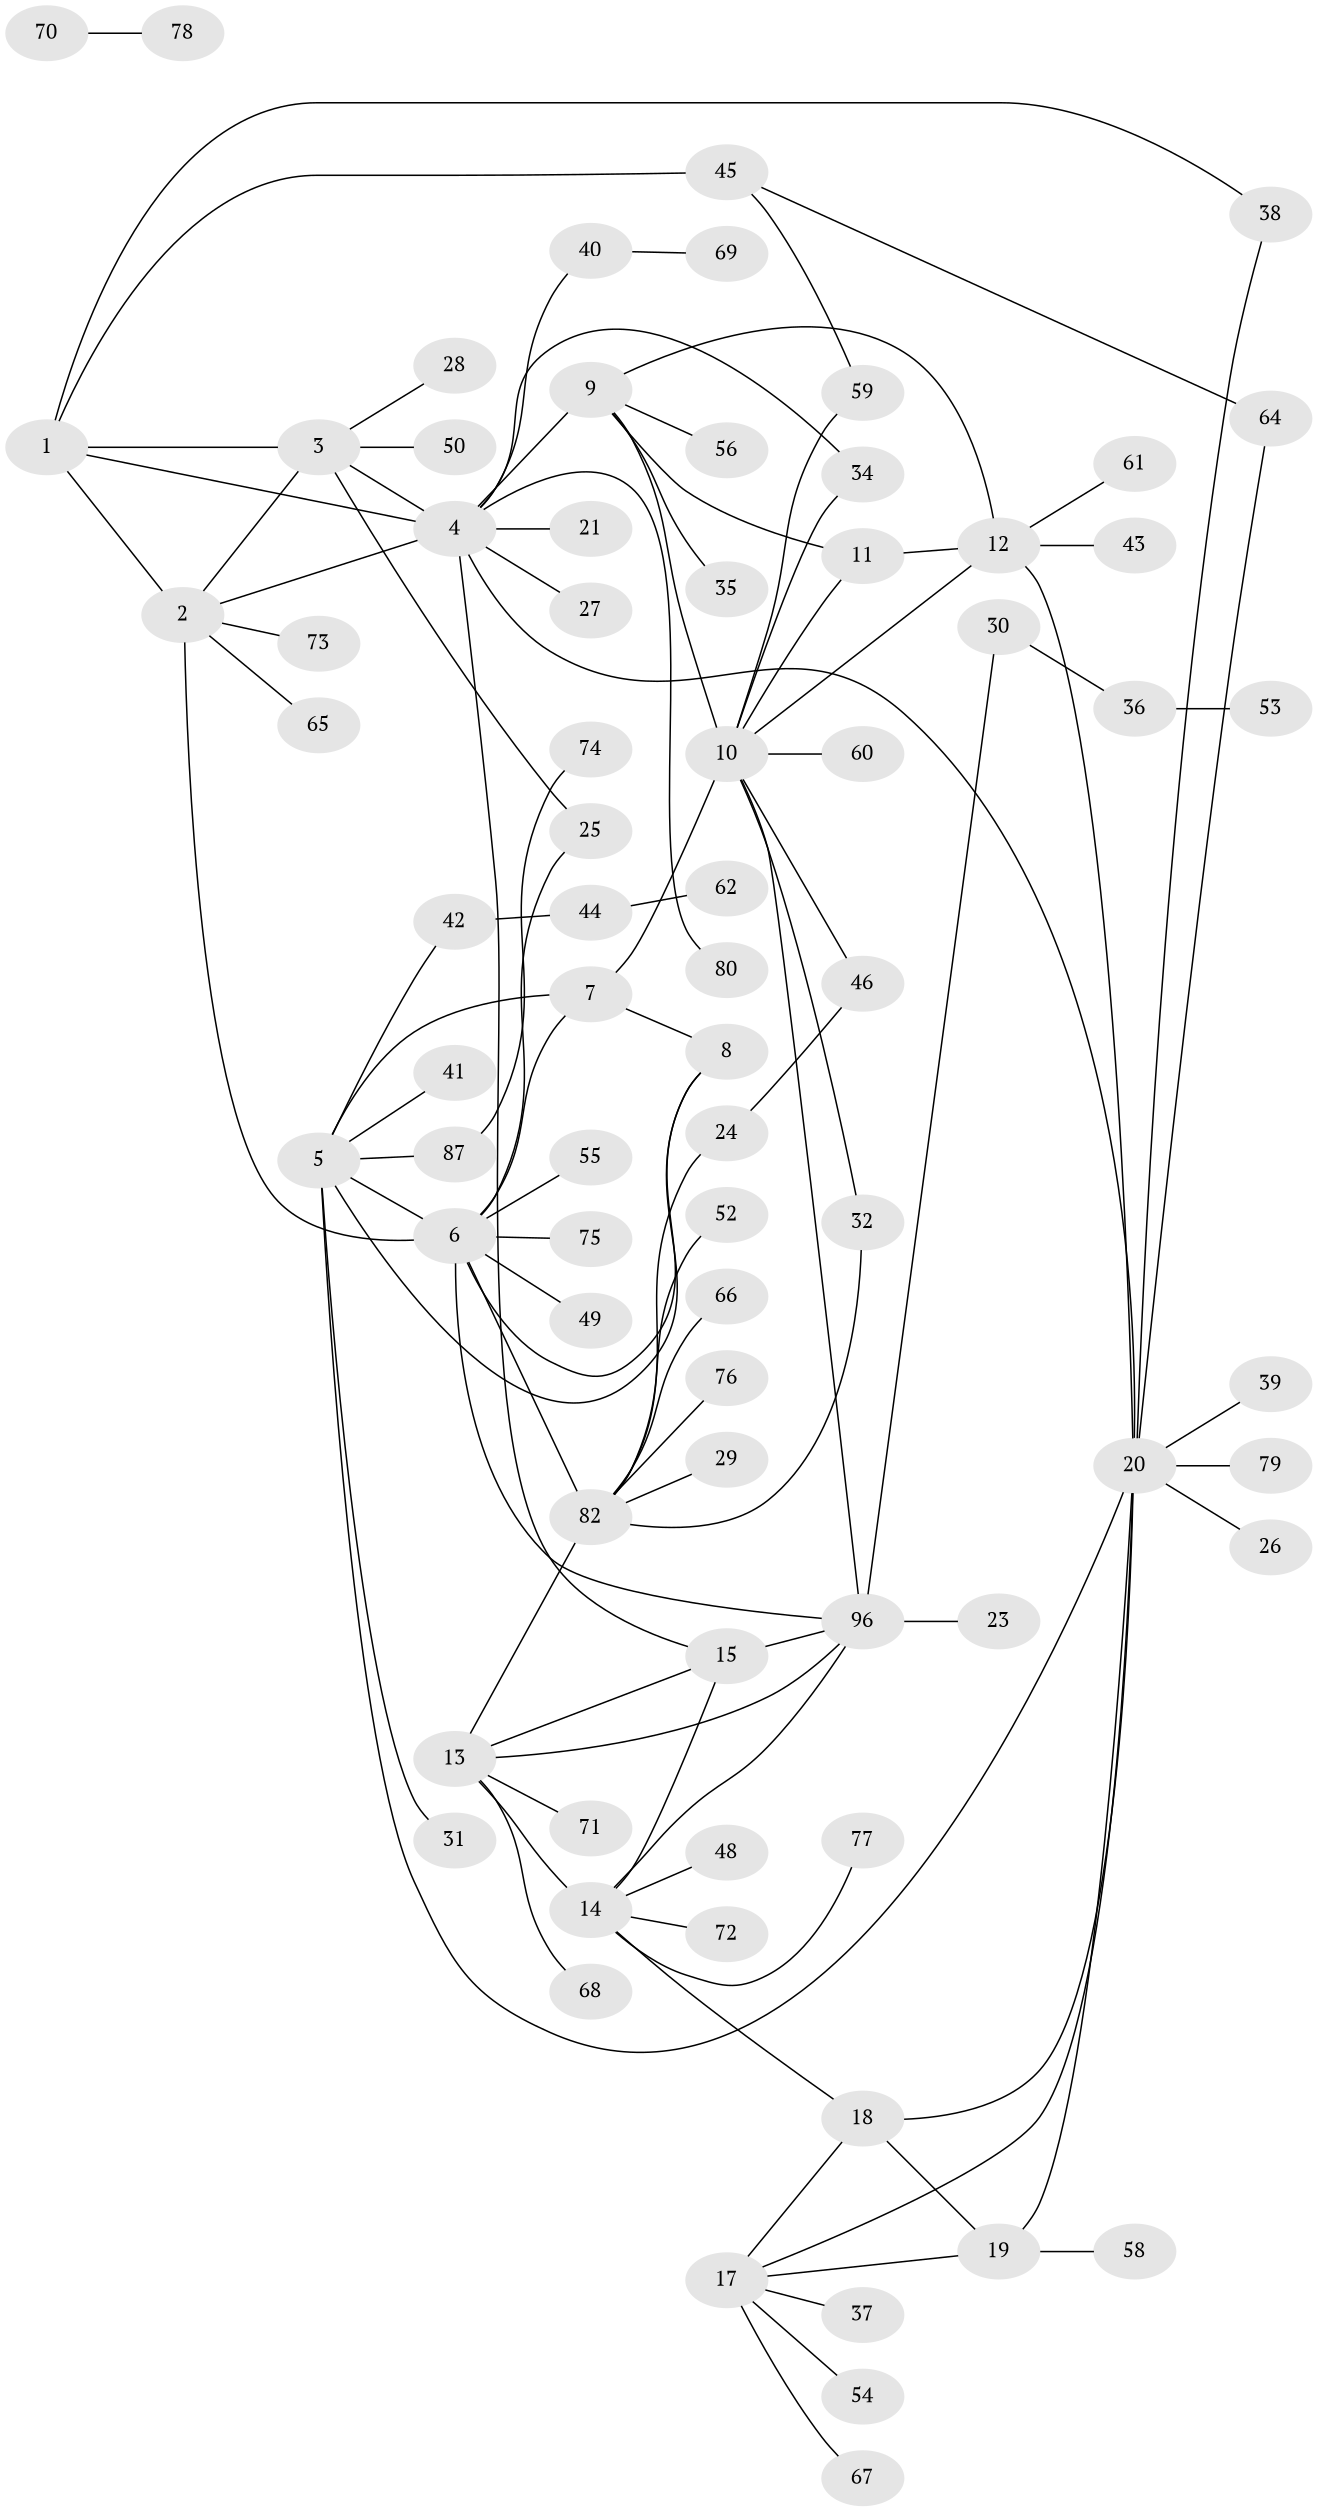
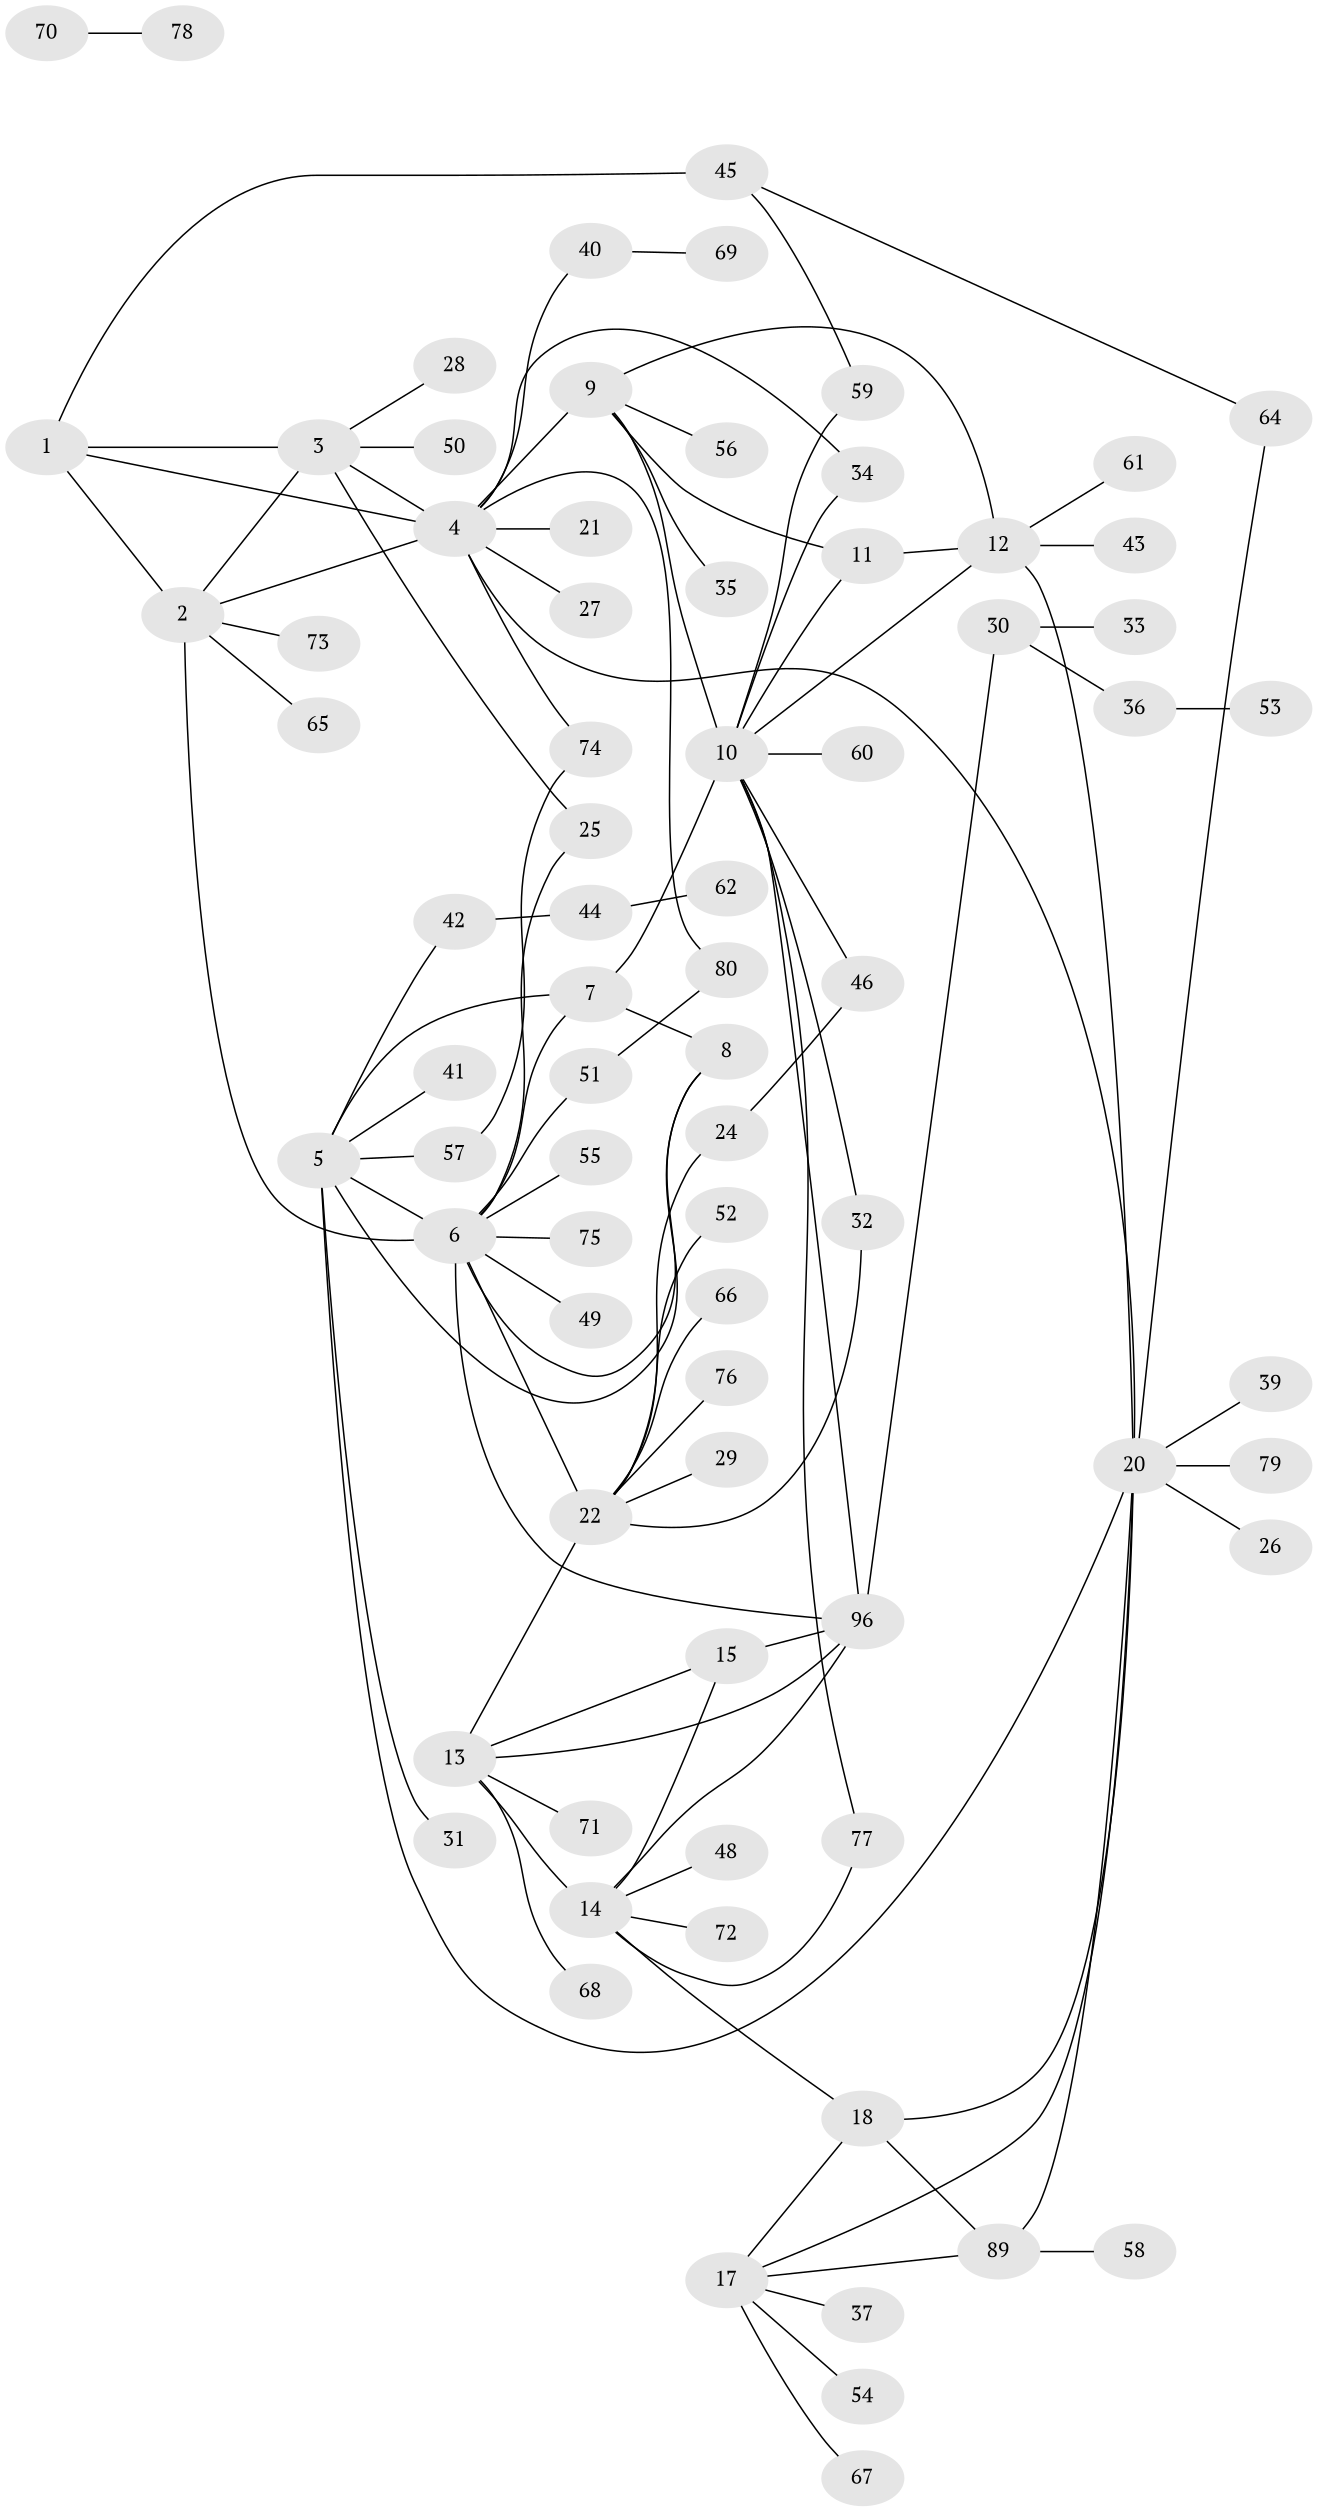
node "38": removed
node "33": added
node "51": added
edge "4" -- "15": now "4" -- "74"
node "87": label "87" -> "57"
edge "10" -- "77": added
node "82": label "82" -> "22"
node "23": removed
node "19": label "19" -> "89"
